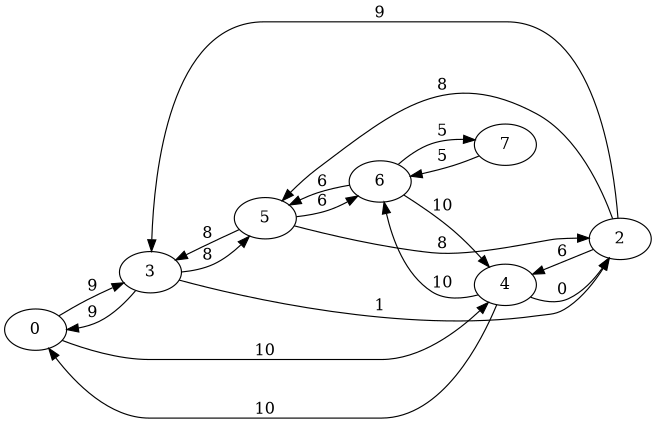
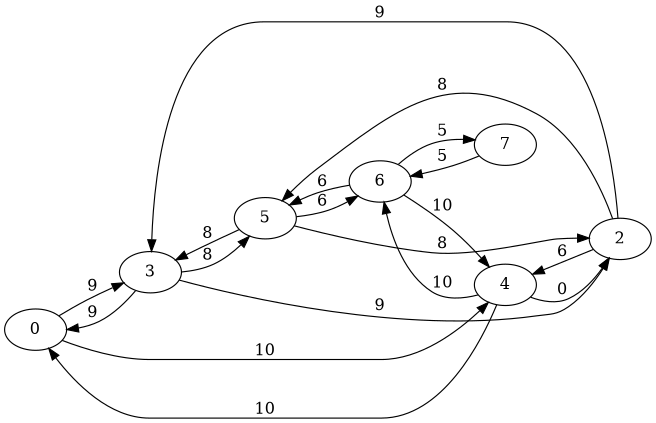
edge "3" -> "2": label "1" -> "9"
